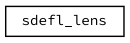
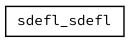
node "sdefl_lens": label "sdefl_lens" -> "sdefl_sdefl"
